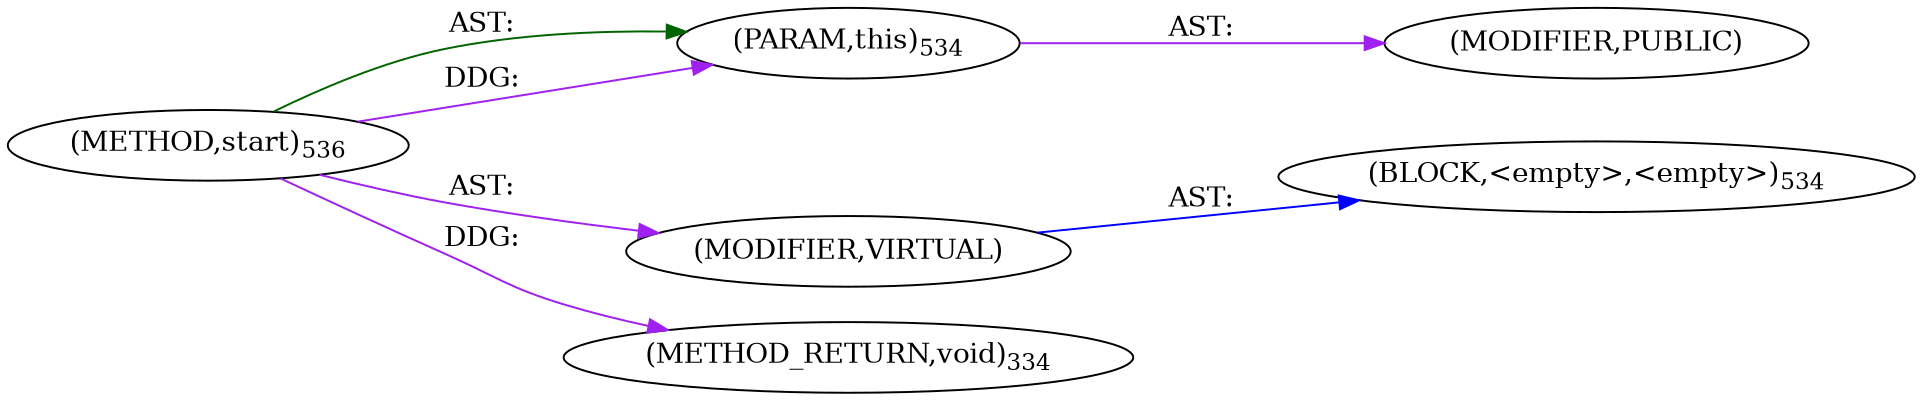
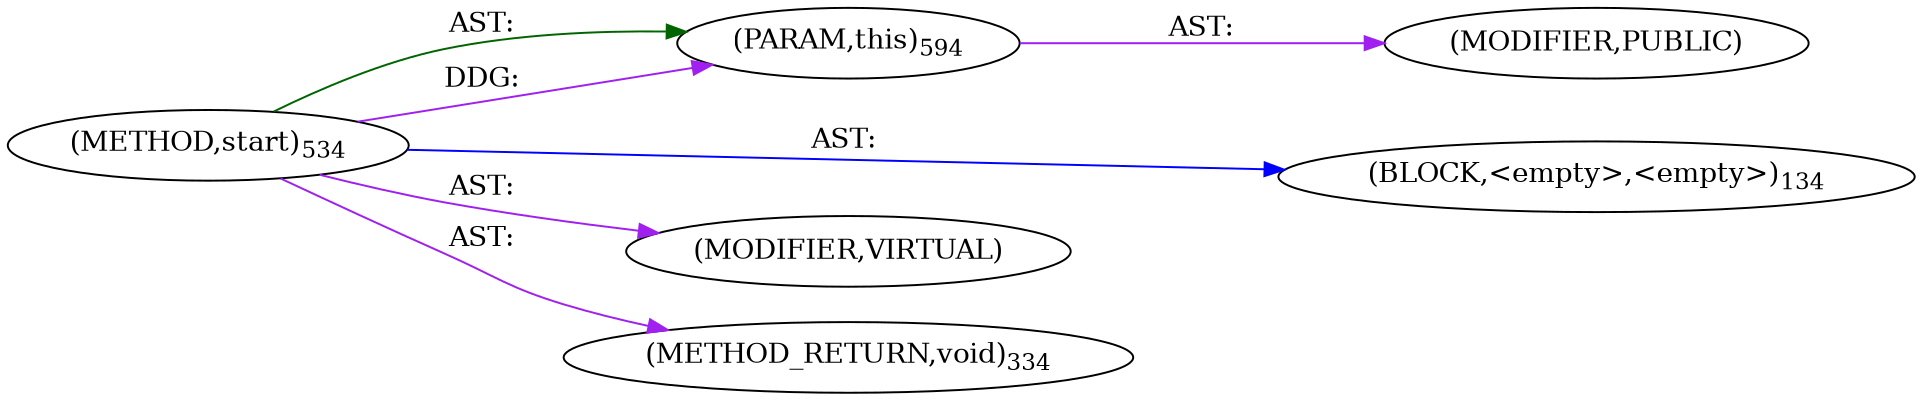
node "(PARAM,this)": text "534" -> "594"
node "(METHOD,start)": text "536" -> "534"
node "(BLOCK,<empty>,<empty>)": text "534" -> "134"
edge "(MODIFIER,VIRTUAL)" -> "(BLOCK,<empty>,<empty>)": now "(METHOD,start)" -> "(BLOCK,<empty>,<empty>)"
edge "(METHOD,start)" -> "(METHOD_RETURN,void)": label "DDG: " -> "AST: "
